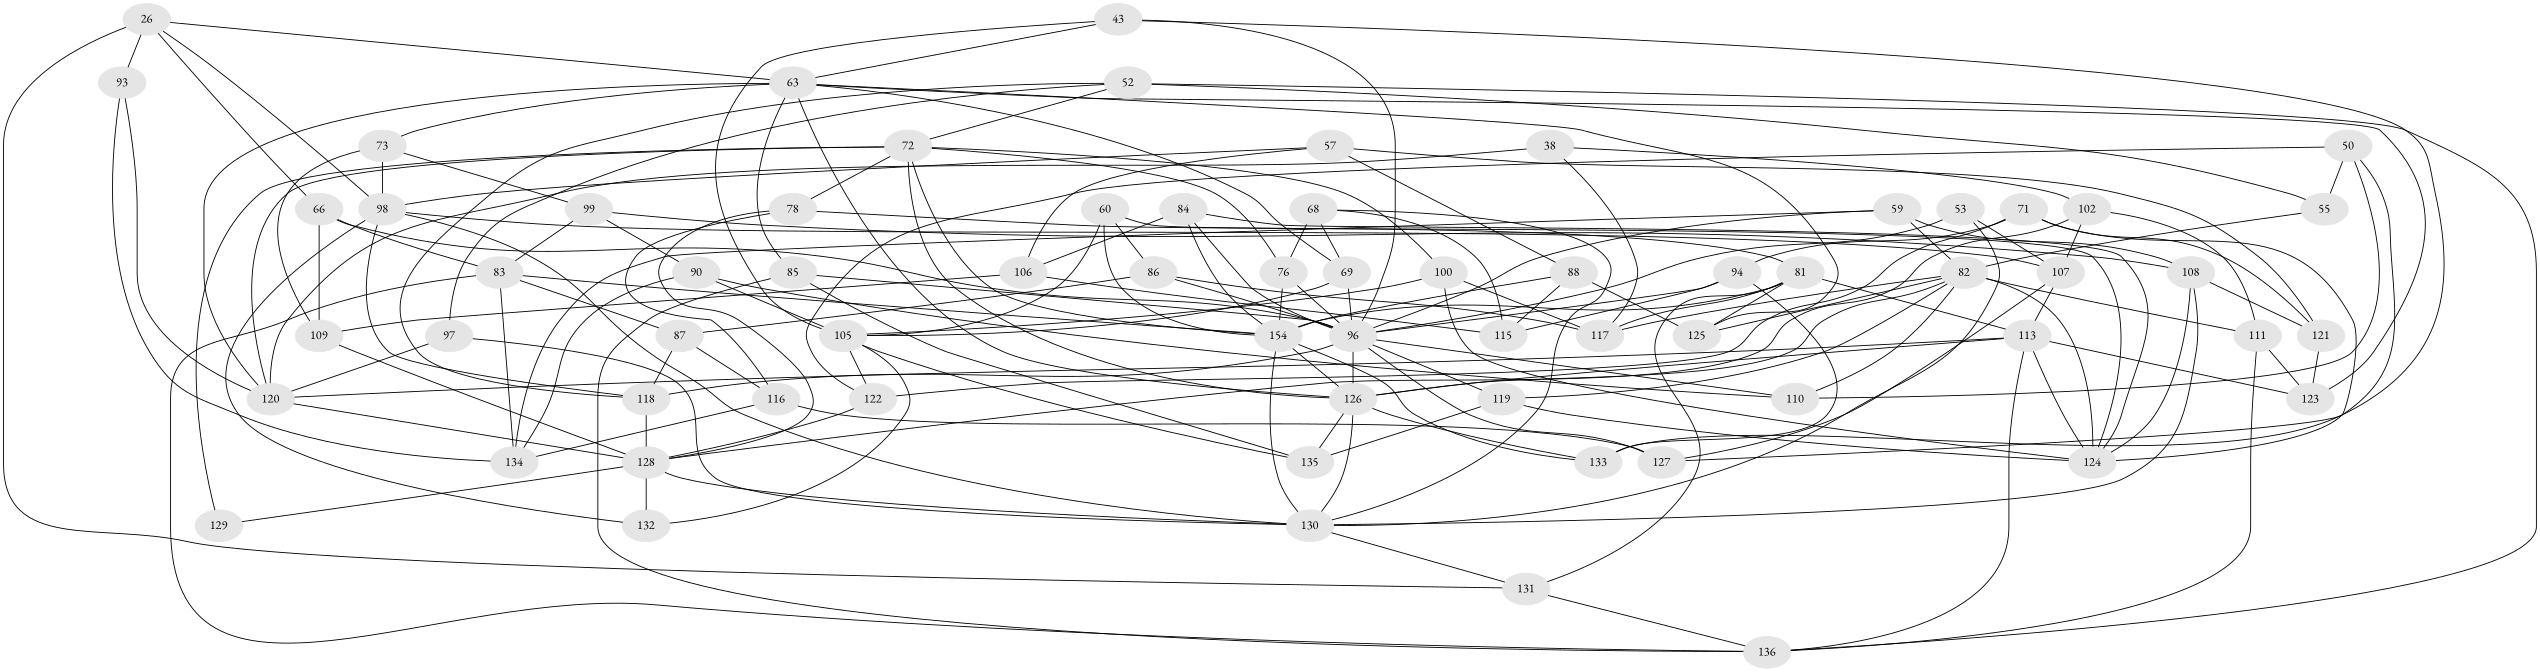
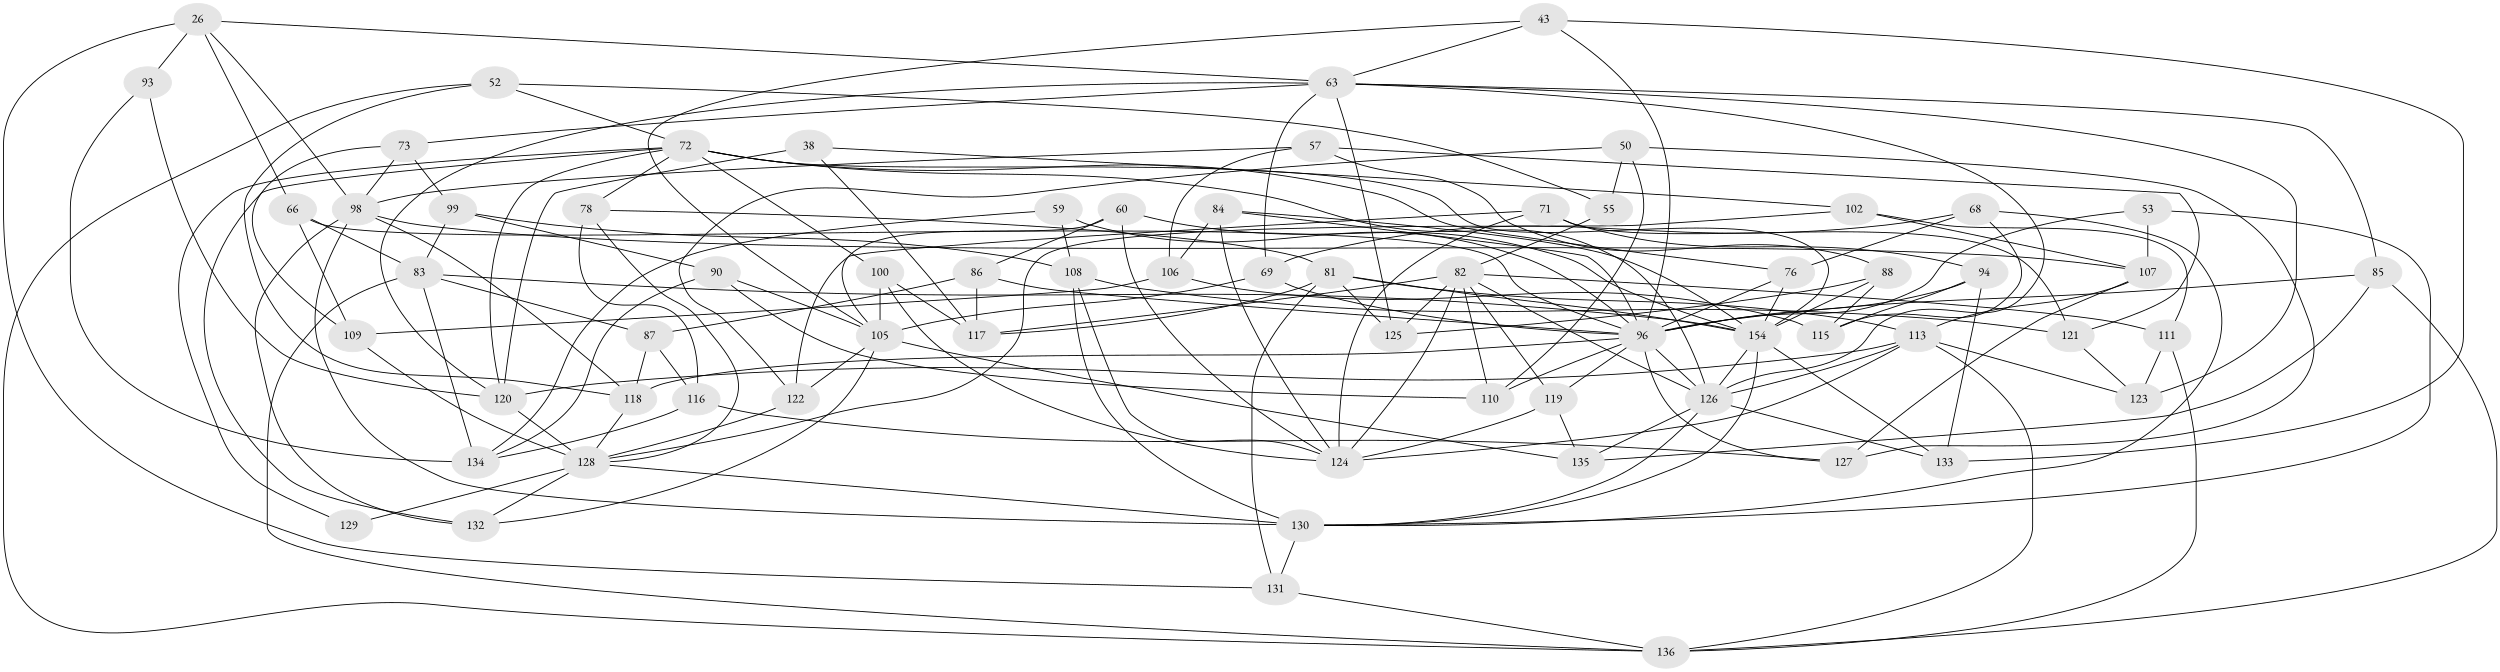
edge "72" -- "132": added
edge "59" -- "82": removed
node "97": removed
